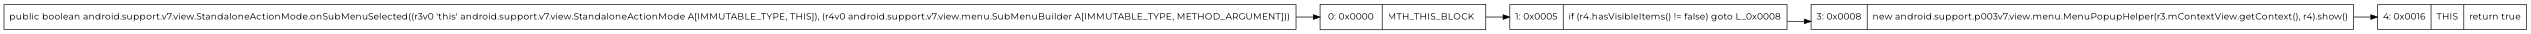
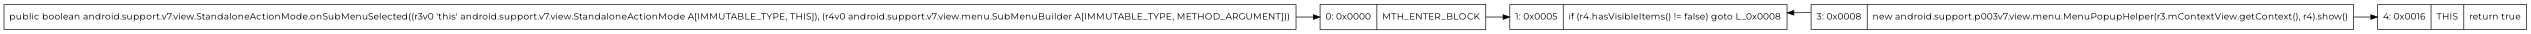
node "0: 0x0000": text "MTH_THIS_BLOCK" -> "MTH_ENTER_BLOCK"
edge "1: 0x0005" -> "3: 0x0008": reversed
